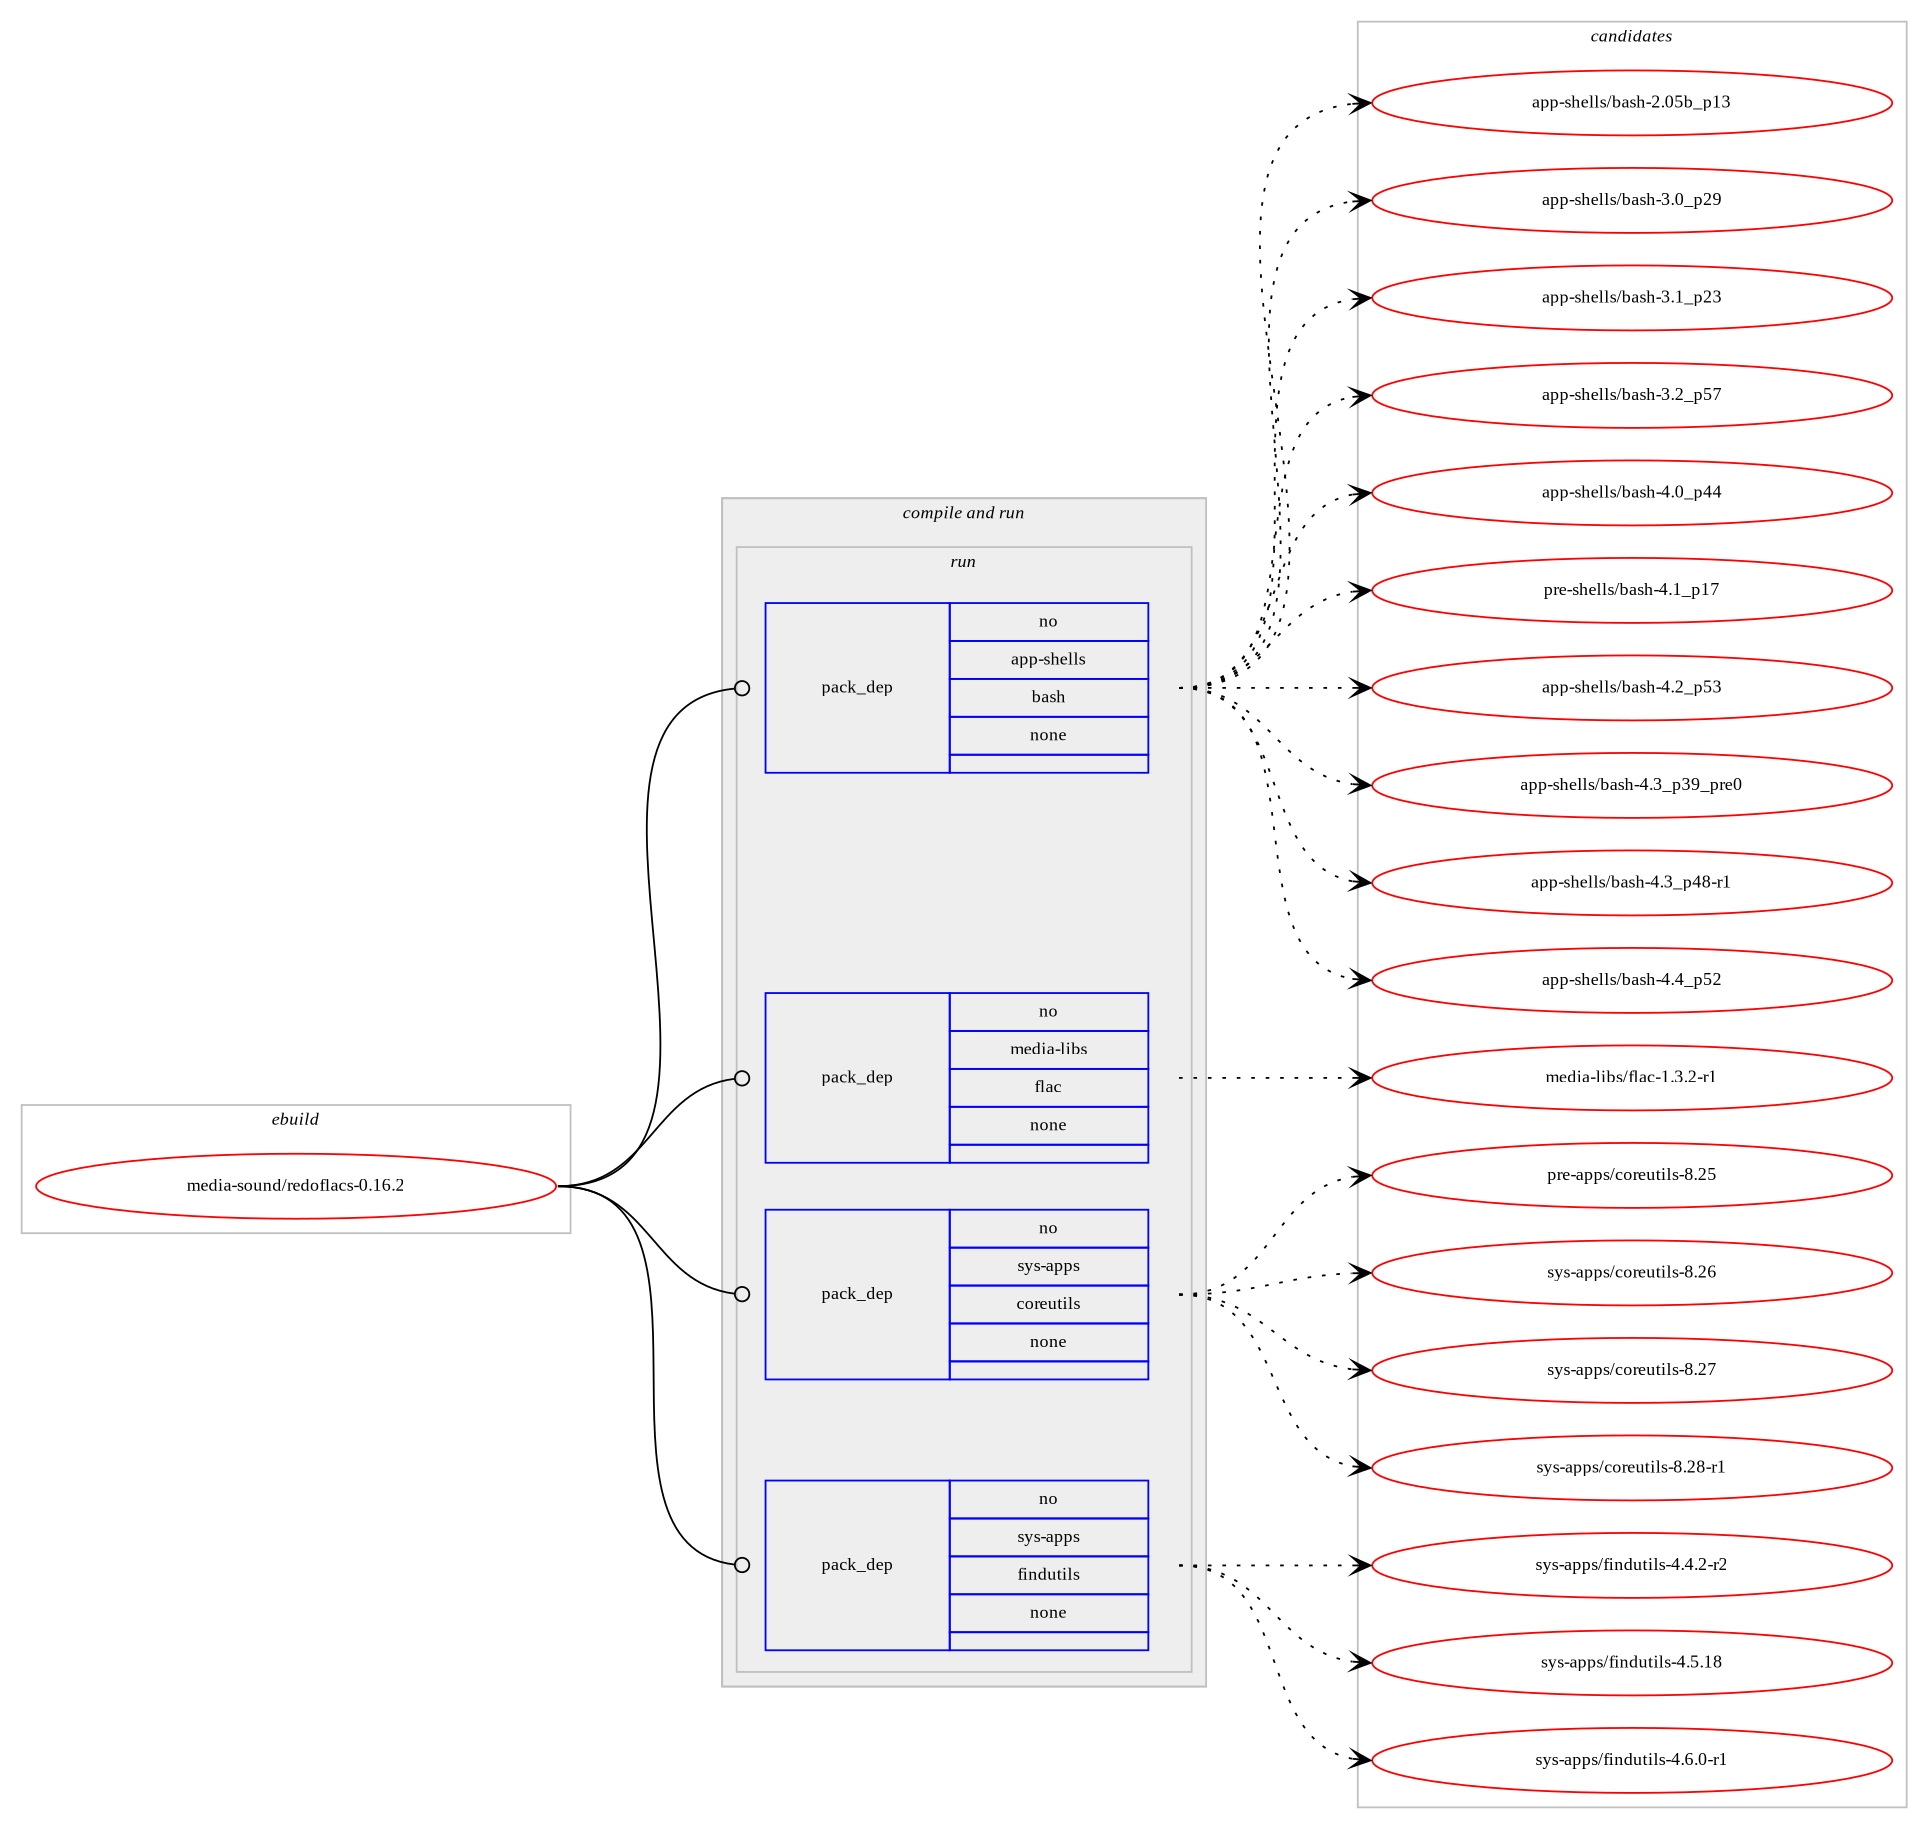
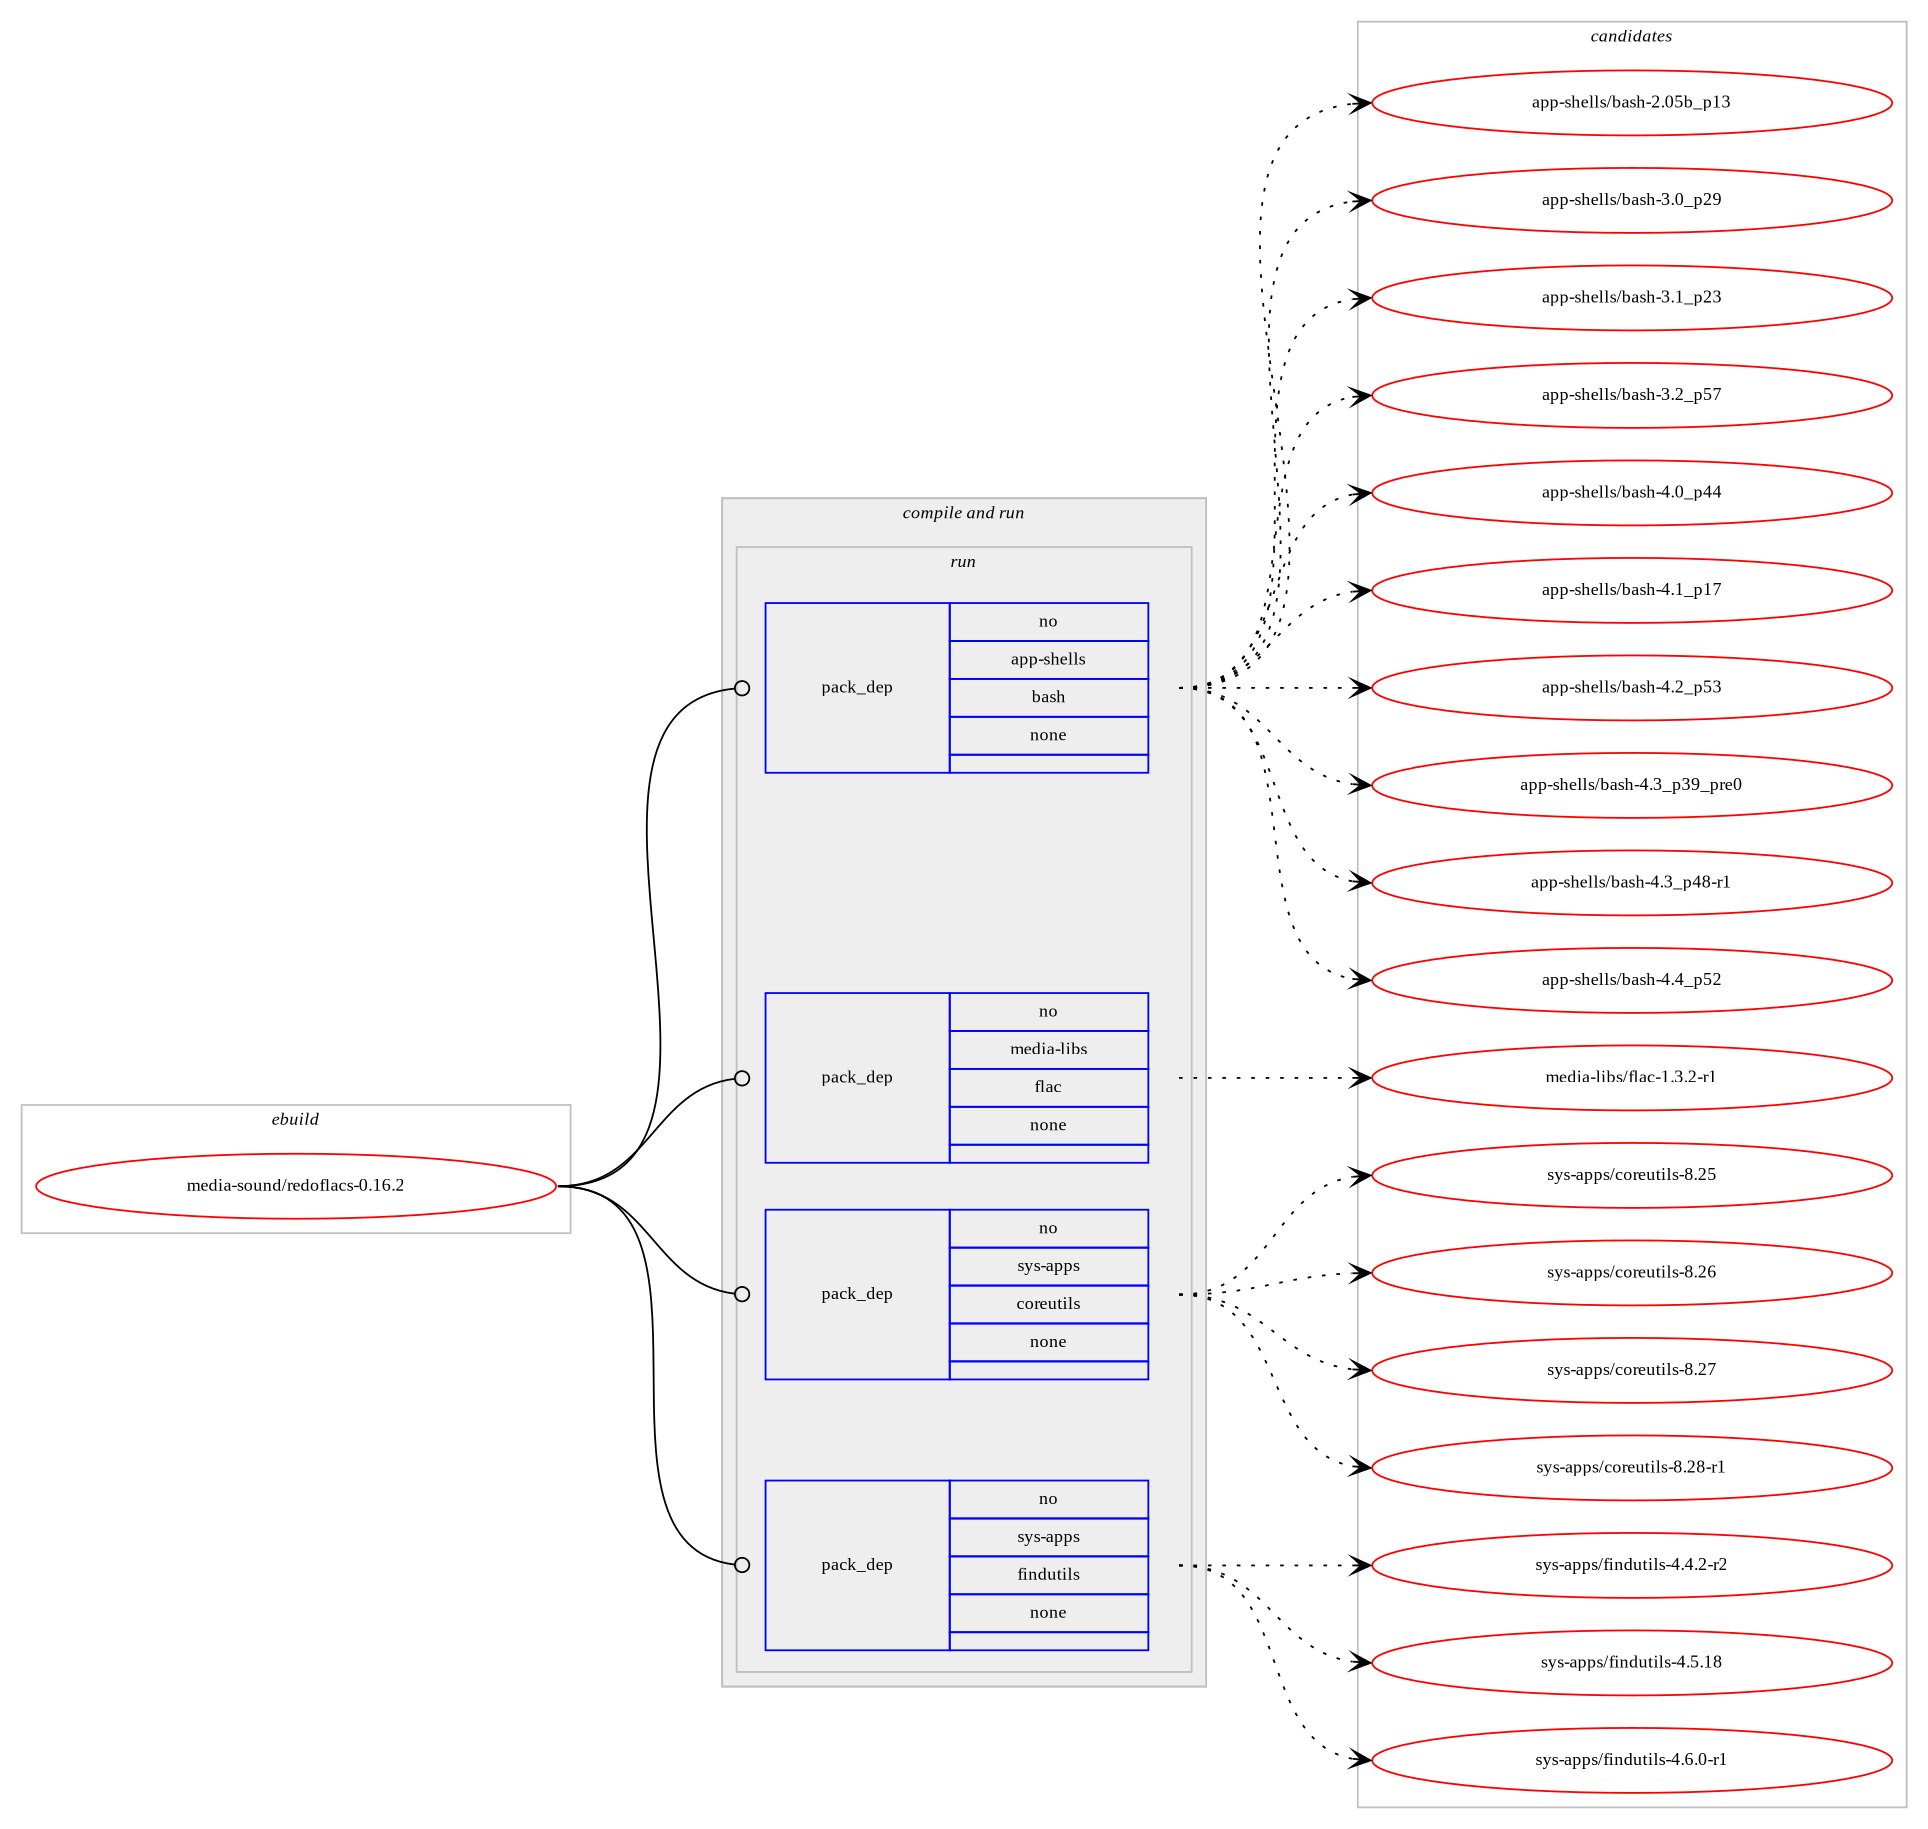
node "pre-shells/bash-4.1_p17": label "pre-shells/bash-4.1_p17" -> "app-shells/bash-4.1_p17"
node "pre-apps/coreutils-8.25": label "pre-apps/coreutils-8.25" -> "sys-apps/coreutils-8.25"
